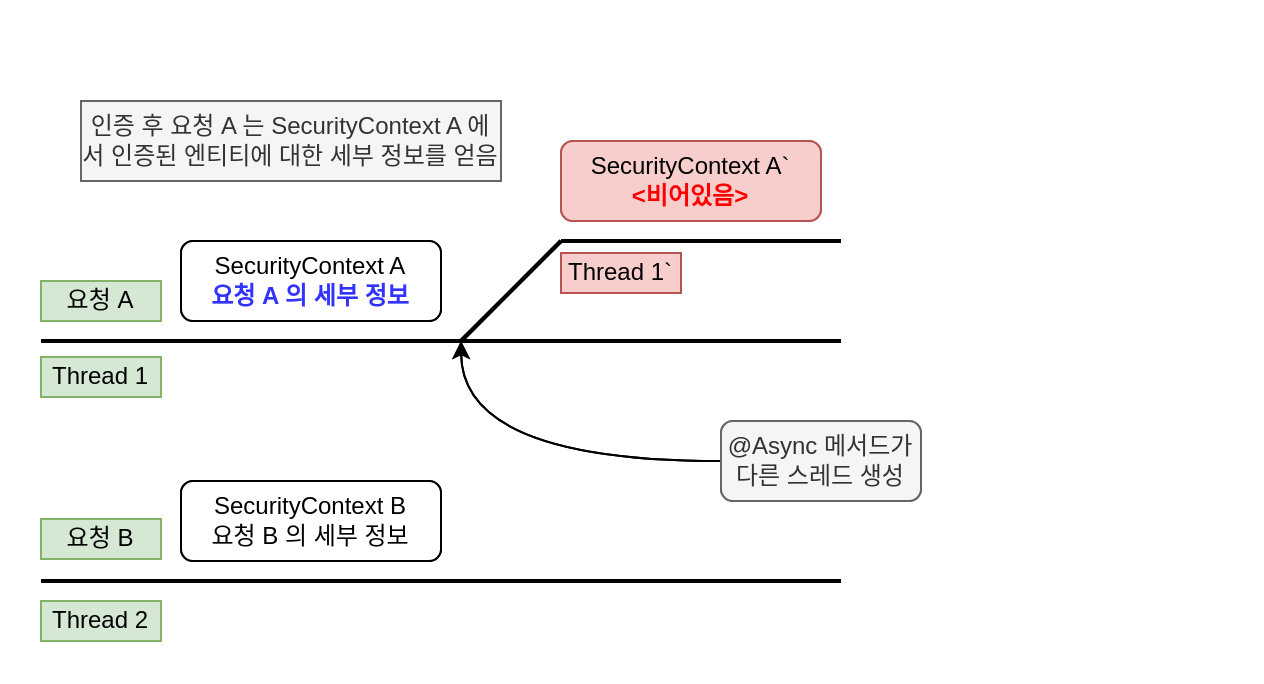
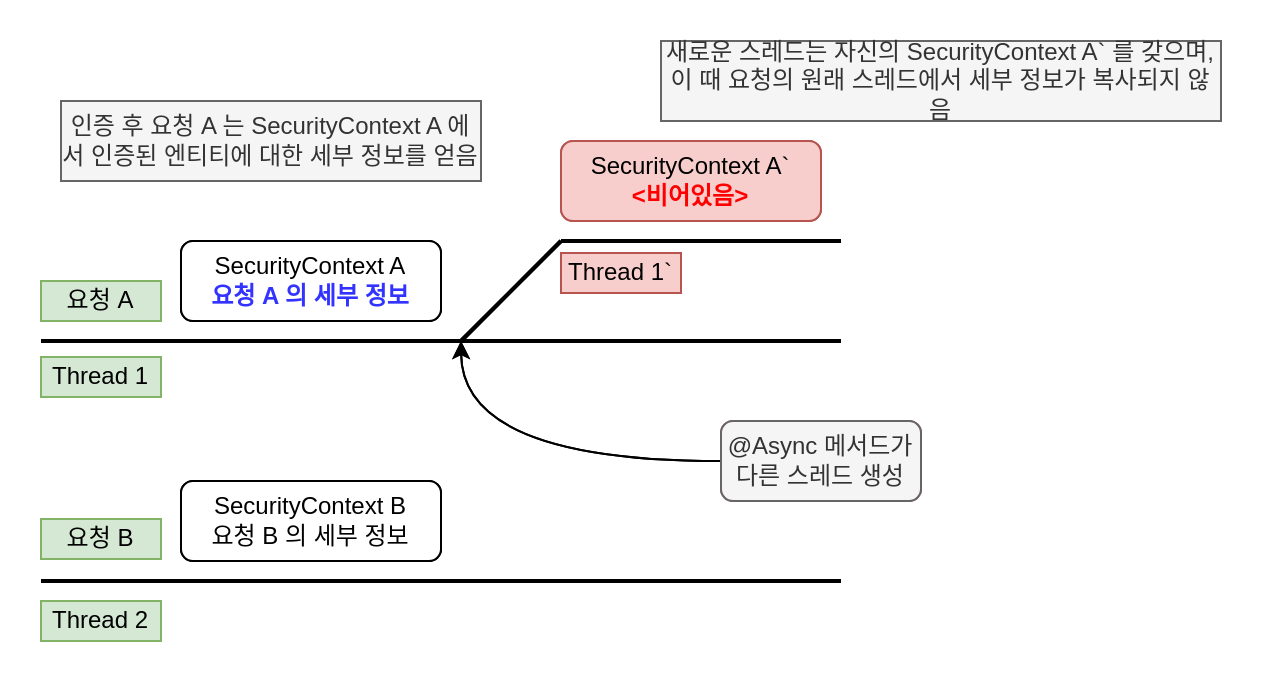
node "새로운 스레드는 자신의 SecurityContext A` 를 갖으며, 이 때 요청의 원래 스레드에서 세부 정보가 복사되지 않음": added
node "인증 후 요청 A 는 SecurityContext A 에서 인증된 엔티티에 대한 세부 정보를 얻음": moved (291, 141) -> (271, 141)
